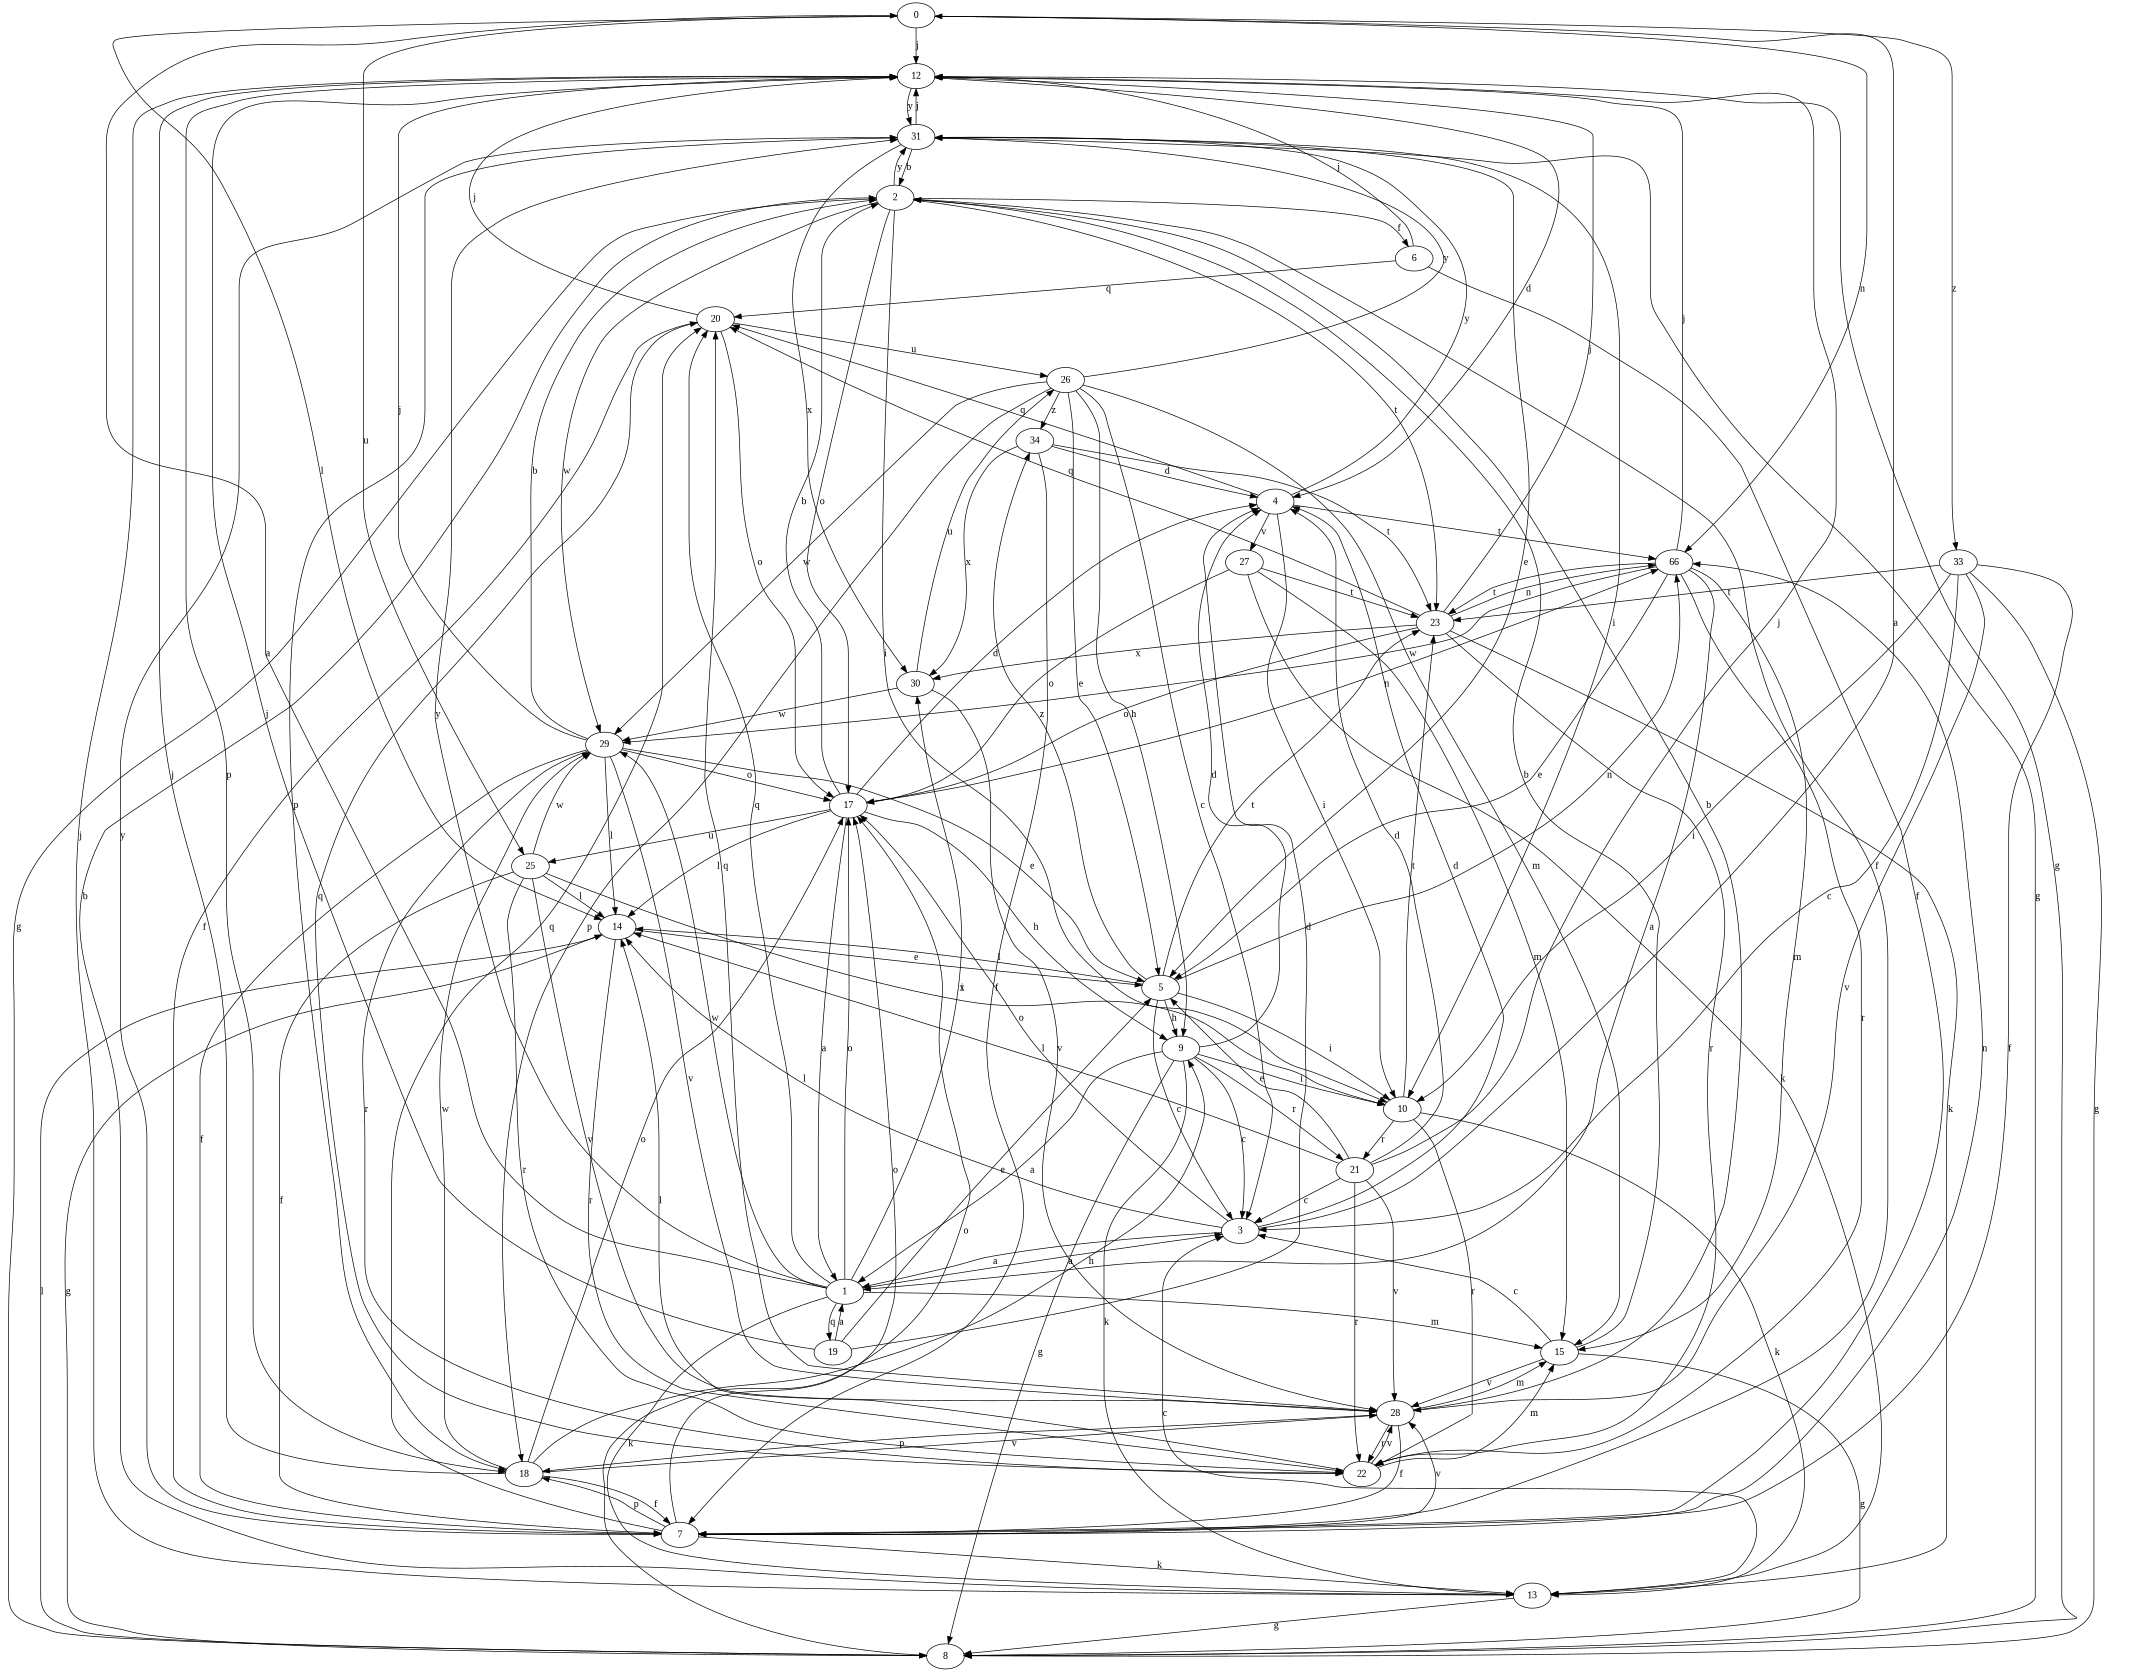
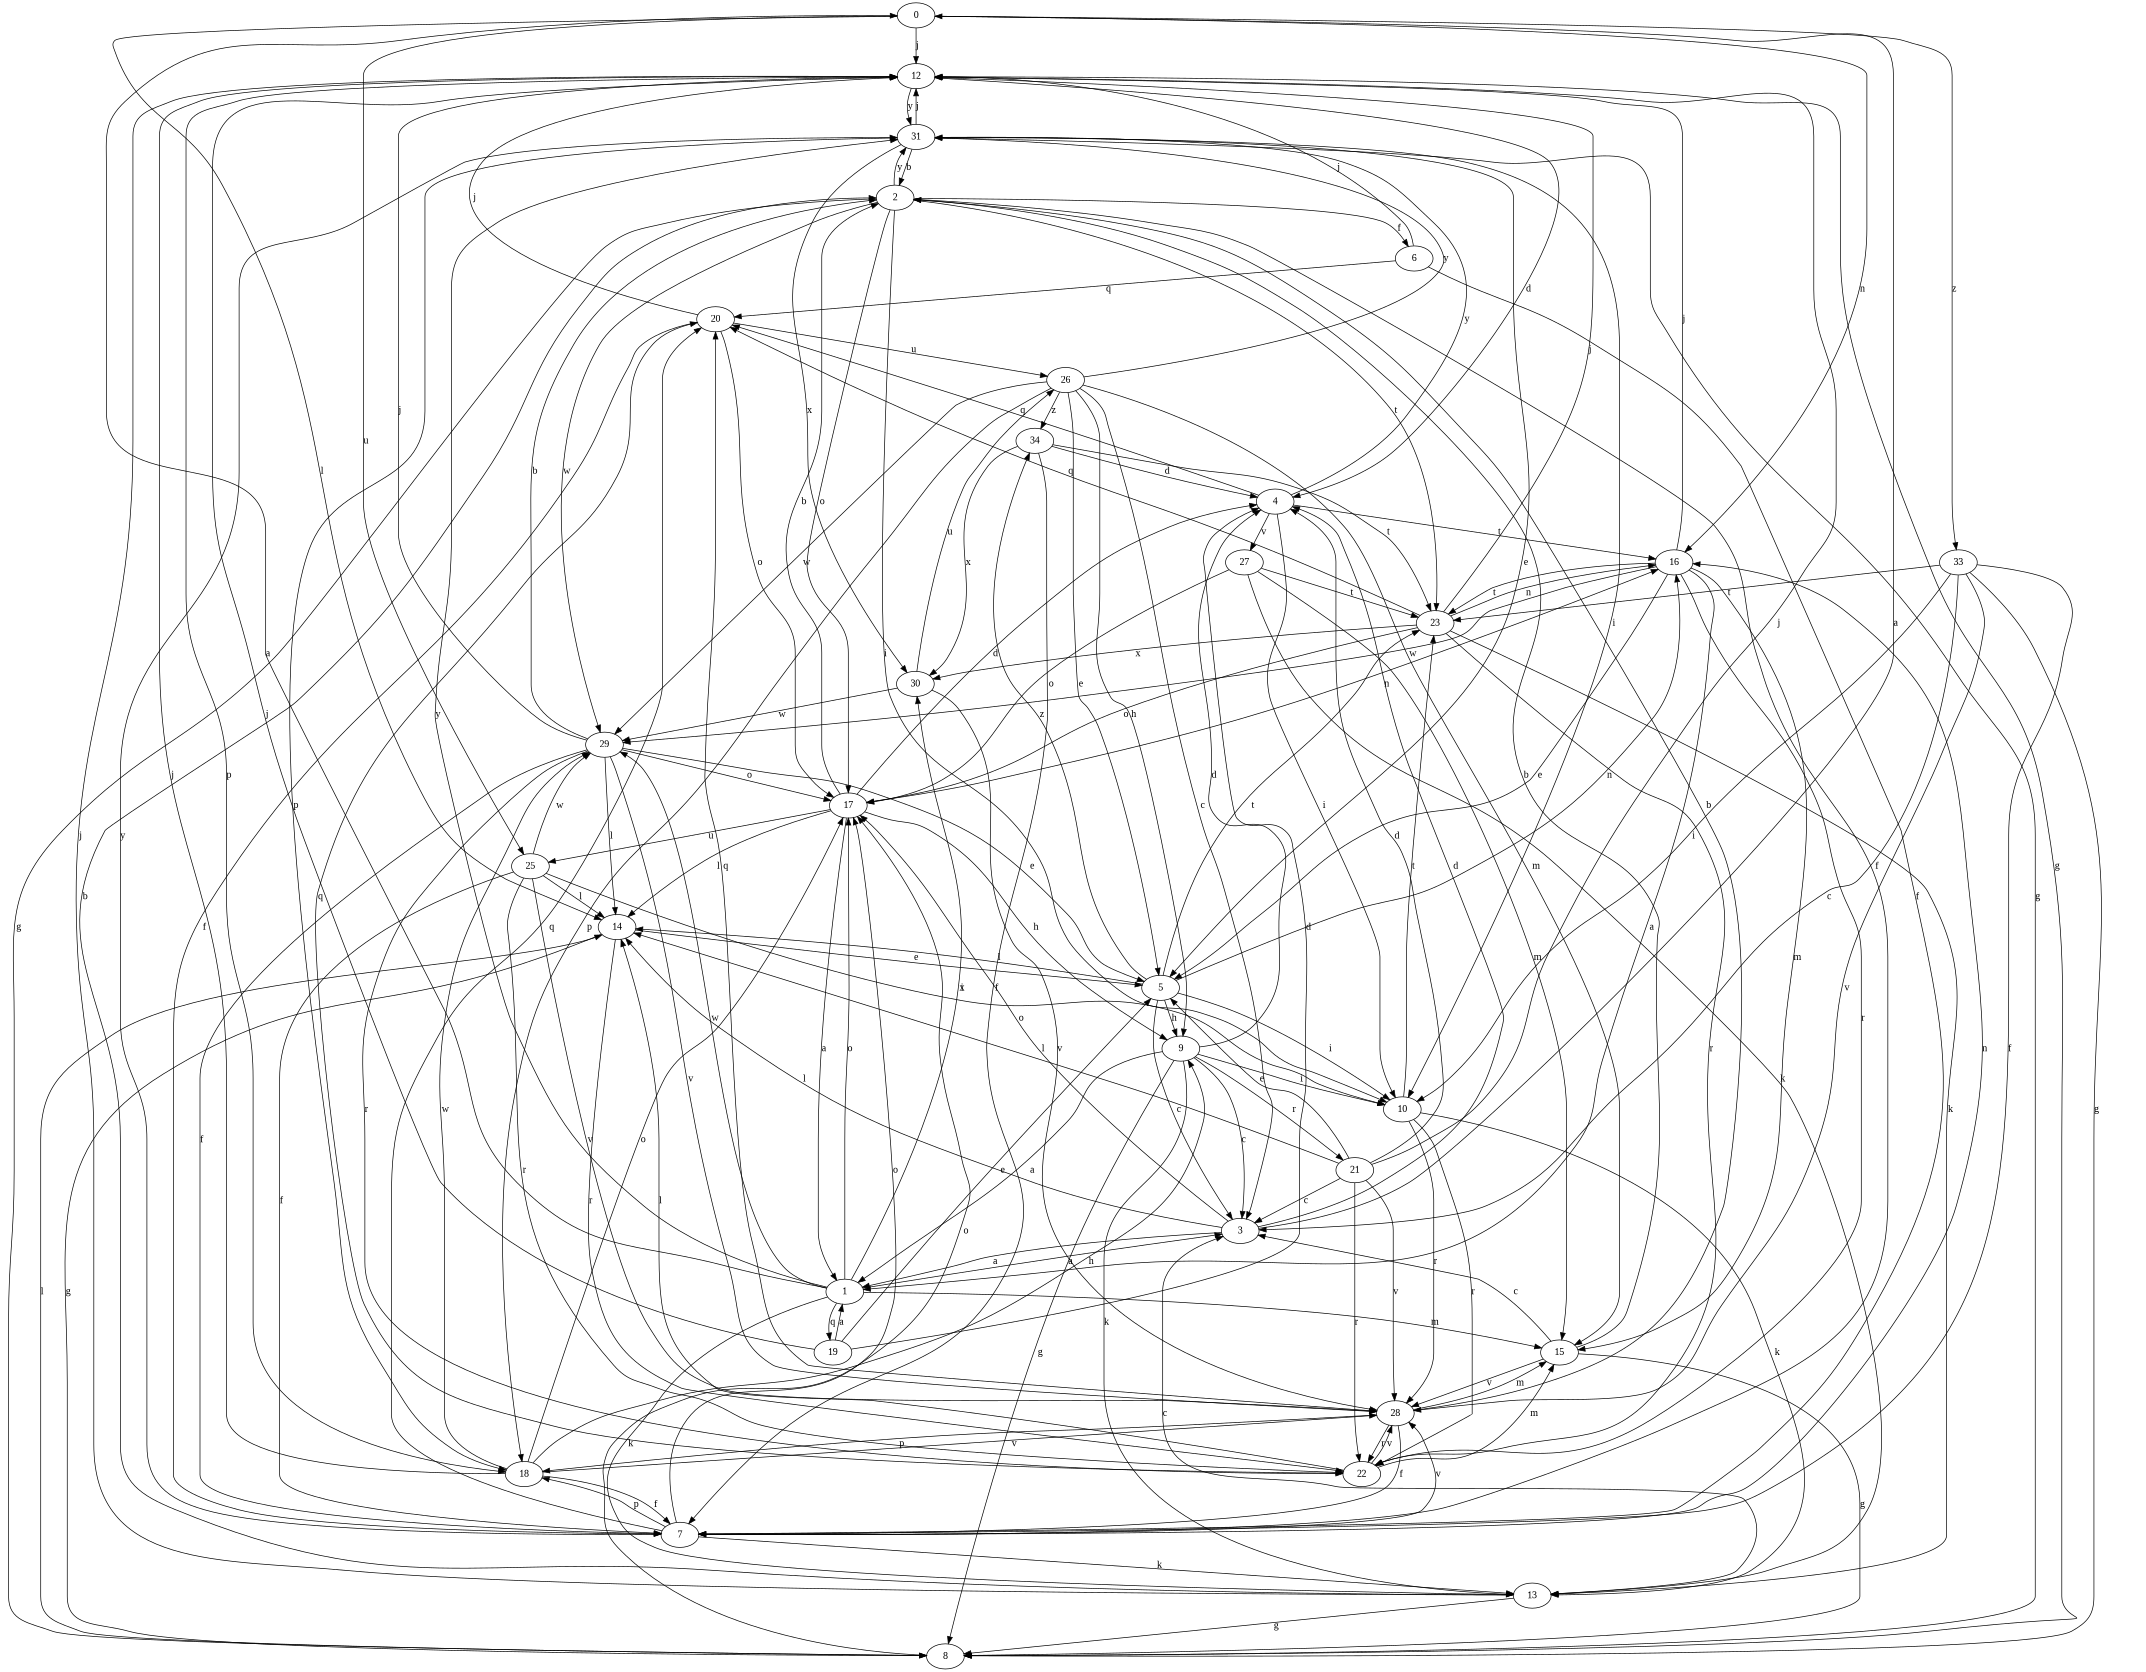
node "66": label "66" -> "16"
edge "1" -> "20": removed, label "q"
edge "10" -> "21": now "10" -> "28"
